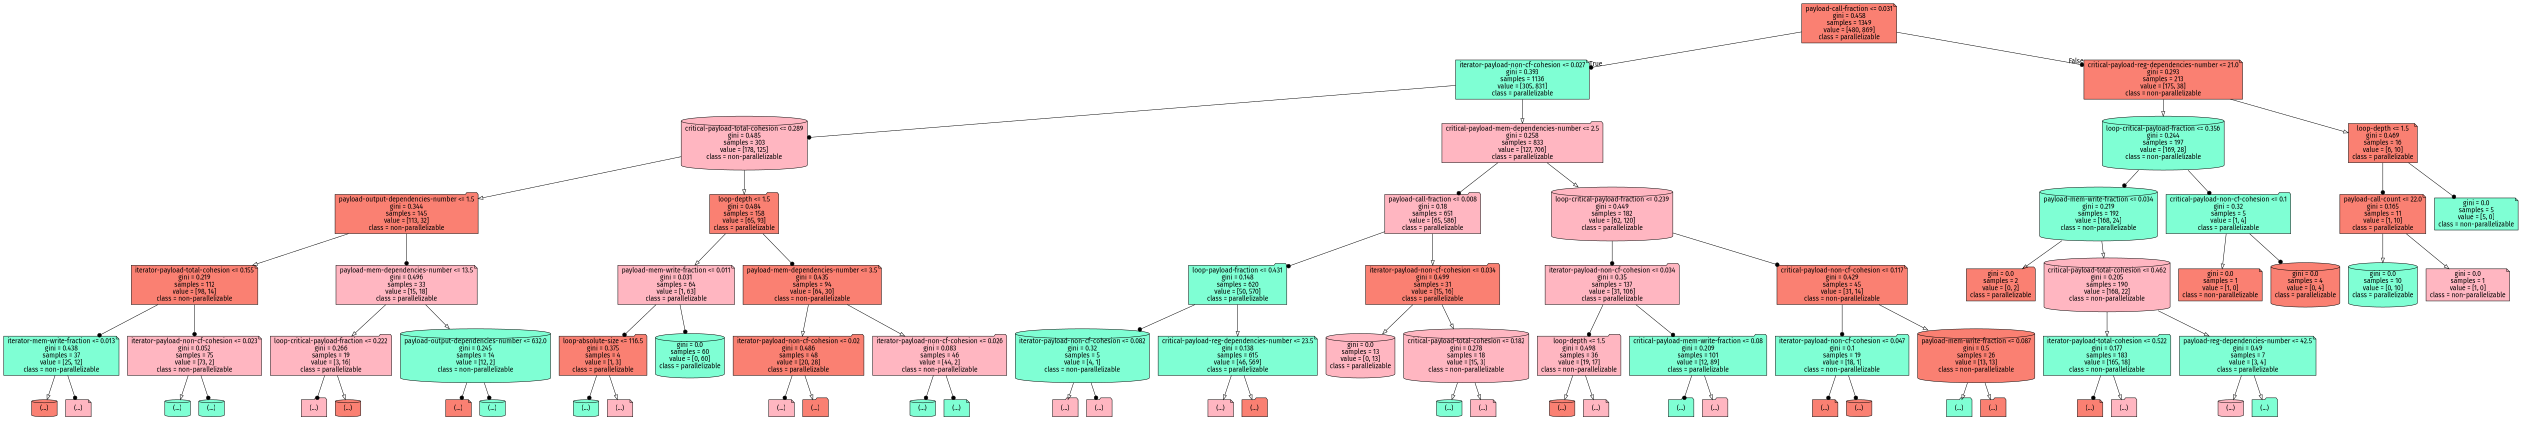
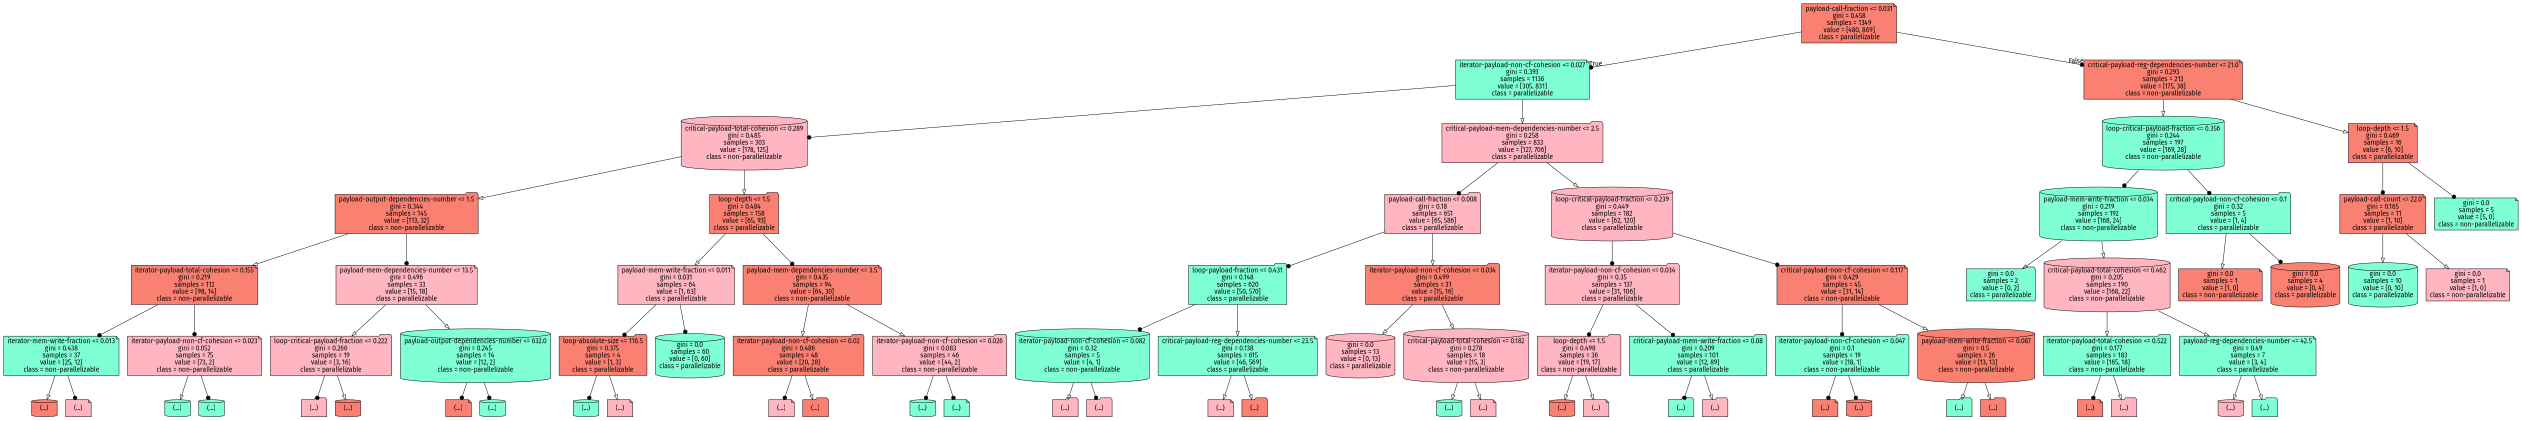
node "gini = 0.0 samples = 2 value = [0, 2] class = parallelizable": fillcolor salmon -> aquamarine
